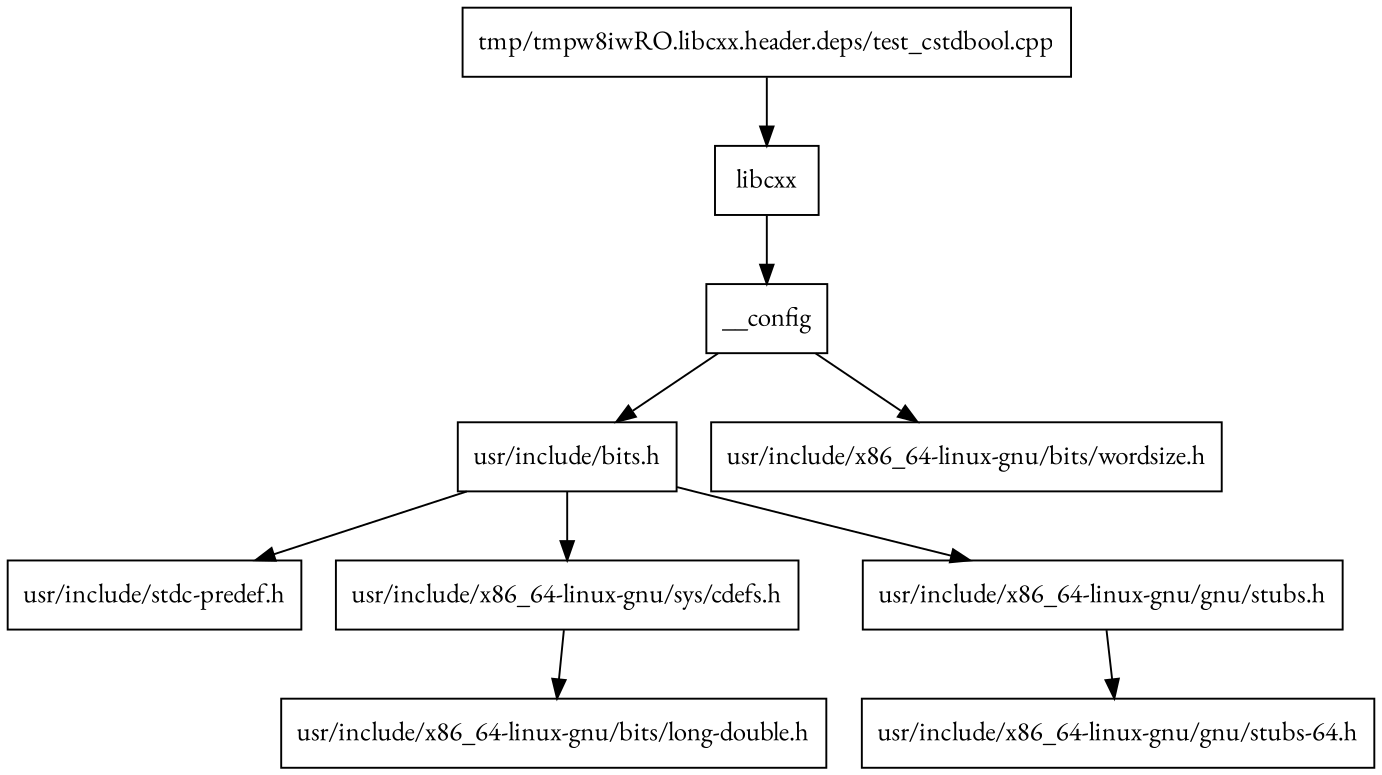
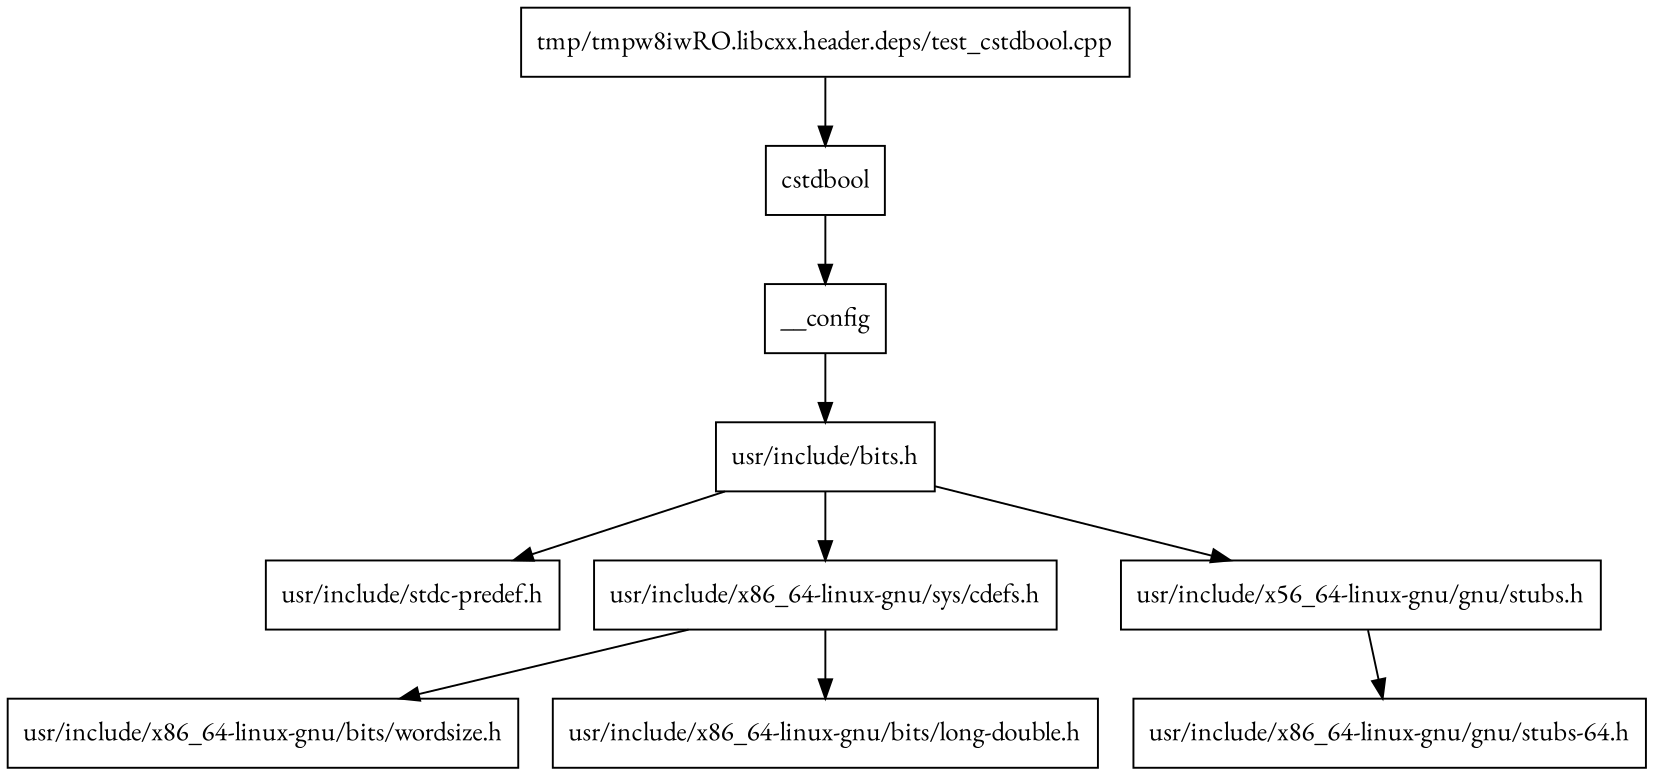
node "libcxx": label "libcxx" -> "cstdbool"
edge "__config" -> "usr/include/x86_64-linux-gnu/bits/wordsize.h": now "usr/include/x86_64-linux-gnu/sys/cdefs.h" -> "usr/include/x86_64-linux-gnu/bits/wordsize.h"
node "usr/include/x86_64-linux-gnu/gnu/stubs.h": label "usr/include/x86_64-linux-gnu/gnu/stubs.h" -> "usr/include/x56_64-linux-gnu/gnu/stubs.h"
